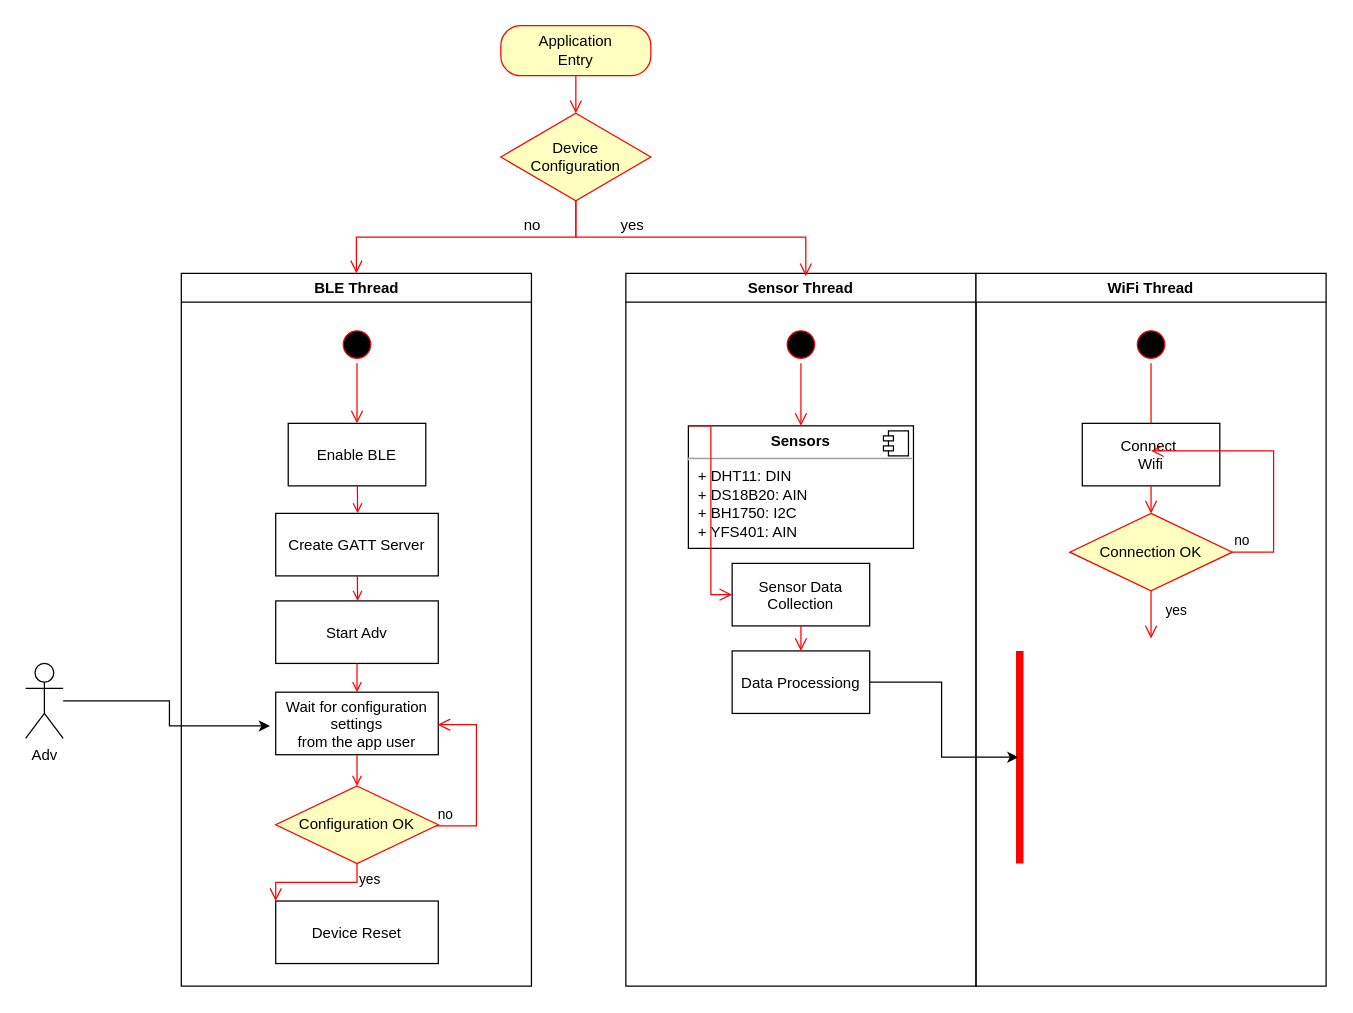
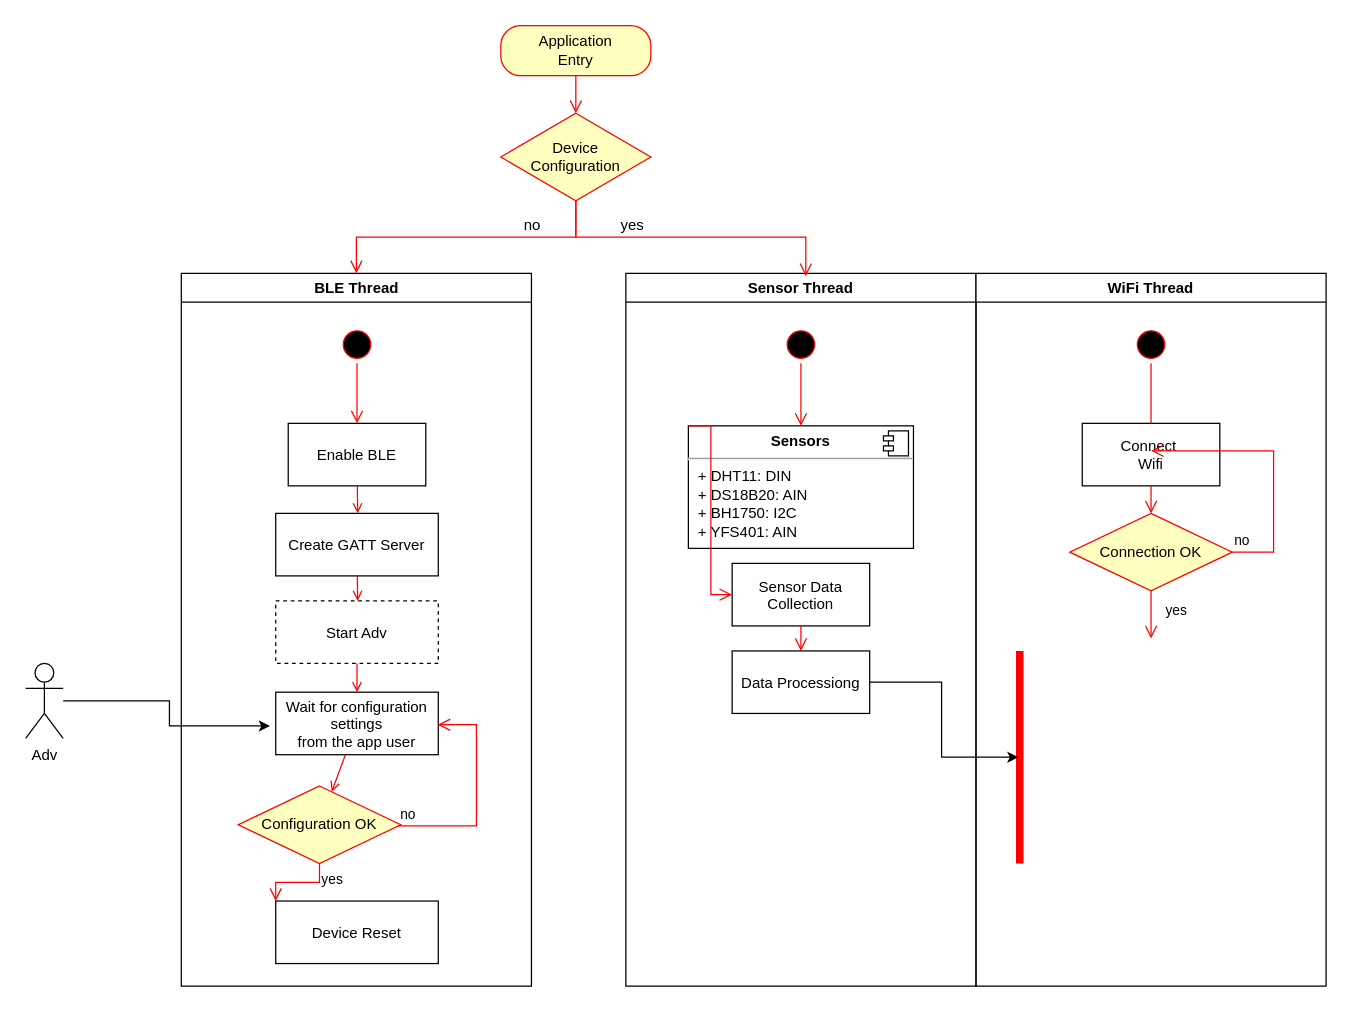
node "Start Adv": style solid -> dashed
node "Configuration OK": moved (357, 824) -> (319, 824)
